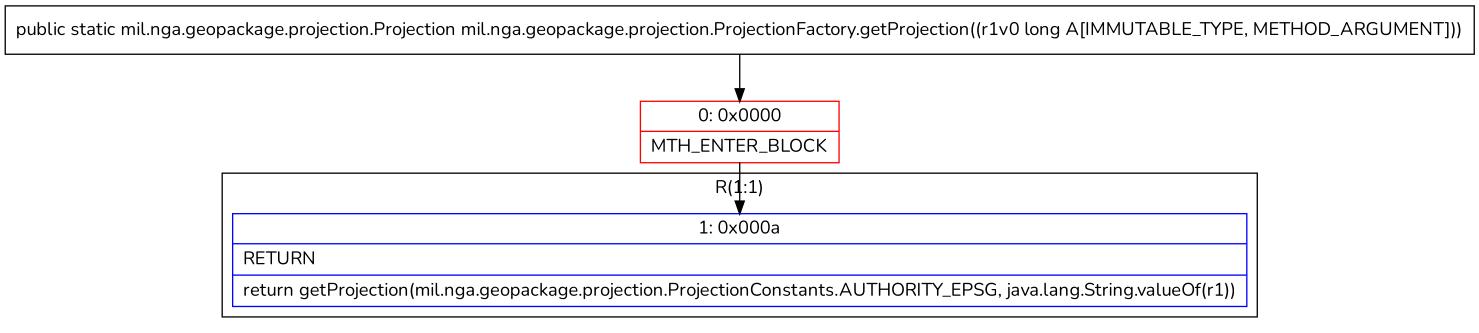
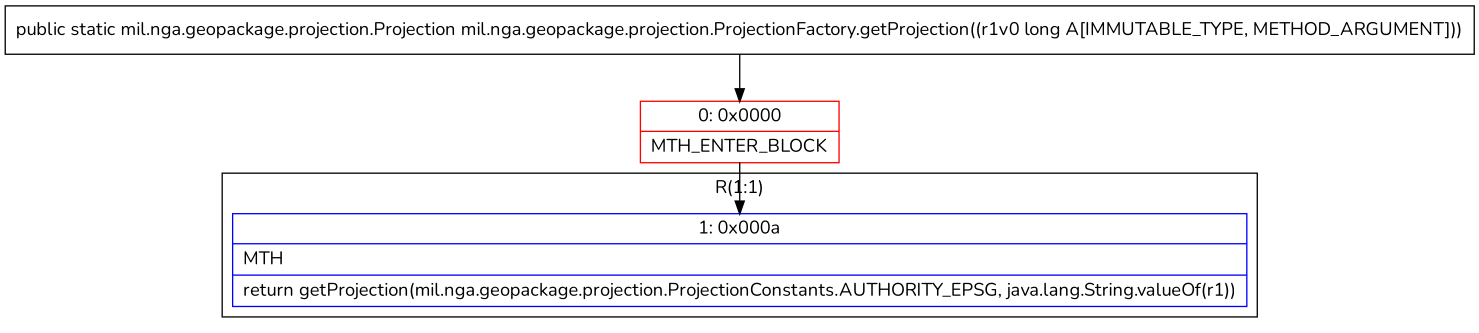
node "1: 0x000a": text "RETURN" -> "MTH"
